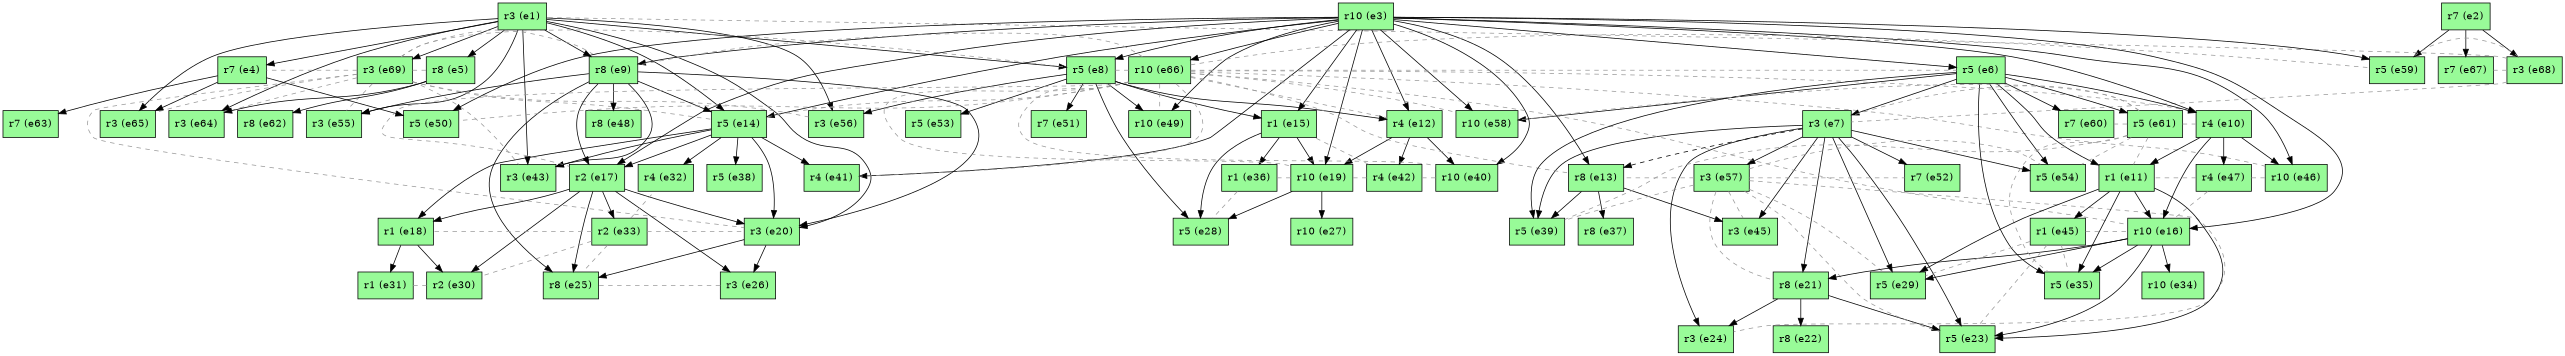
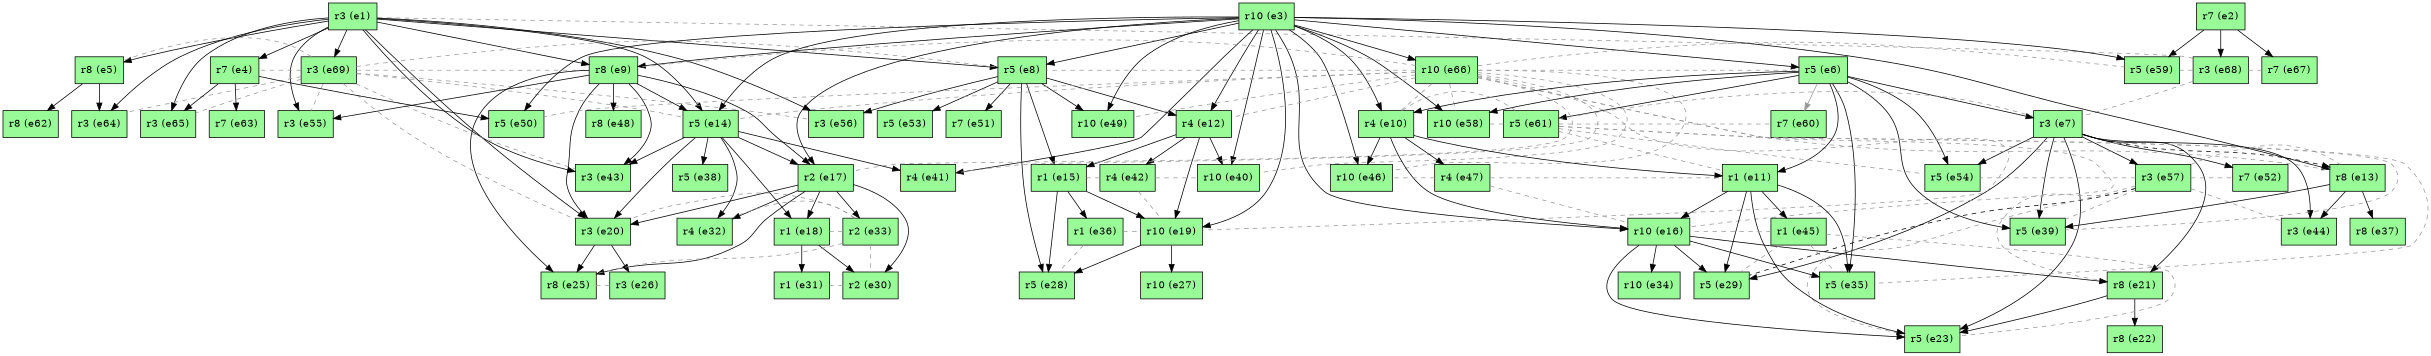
edge "r10 (e3)" -> "r1 (e15)": now "r4 (e12)" -> "r1 (e15)"
edge "r5 (e6)" -> "r7 (e60)": color black -> gray60
edge "r3 (e57)" -- "r5 (e29)": color gray60 -> black
edge "r2 (e17)" -> "r3 (e26)": now "r2 (e17)" -> "r4 (e32)"
node "r3 (e45)": label "r3 (e45)" -> "r3 (e44)"
node "r3 (e24)": removed
